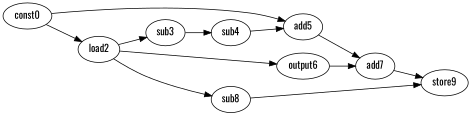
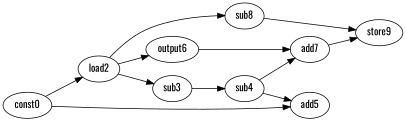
edge "add5" -> "add7": now "sub4" -> "add7"
